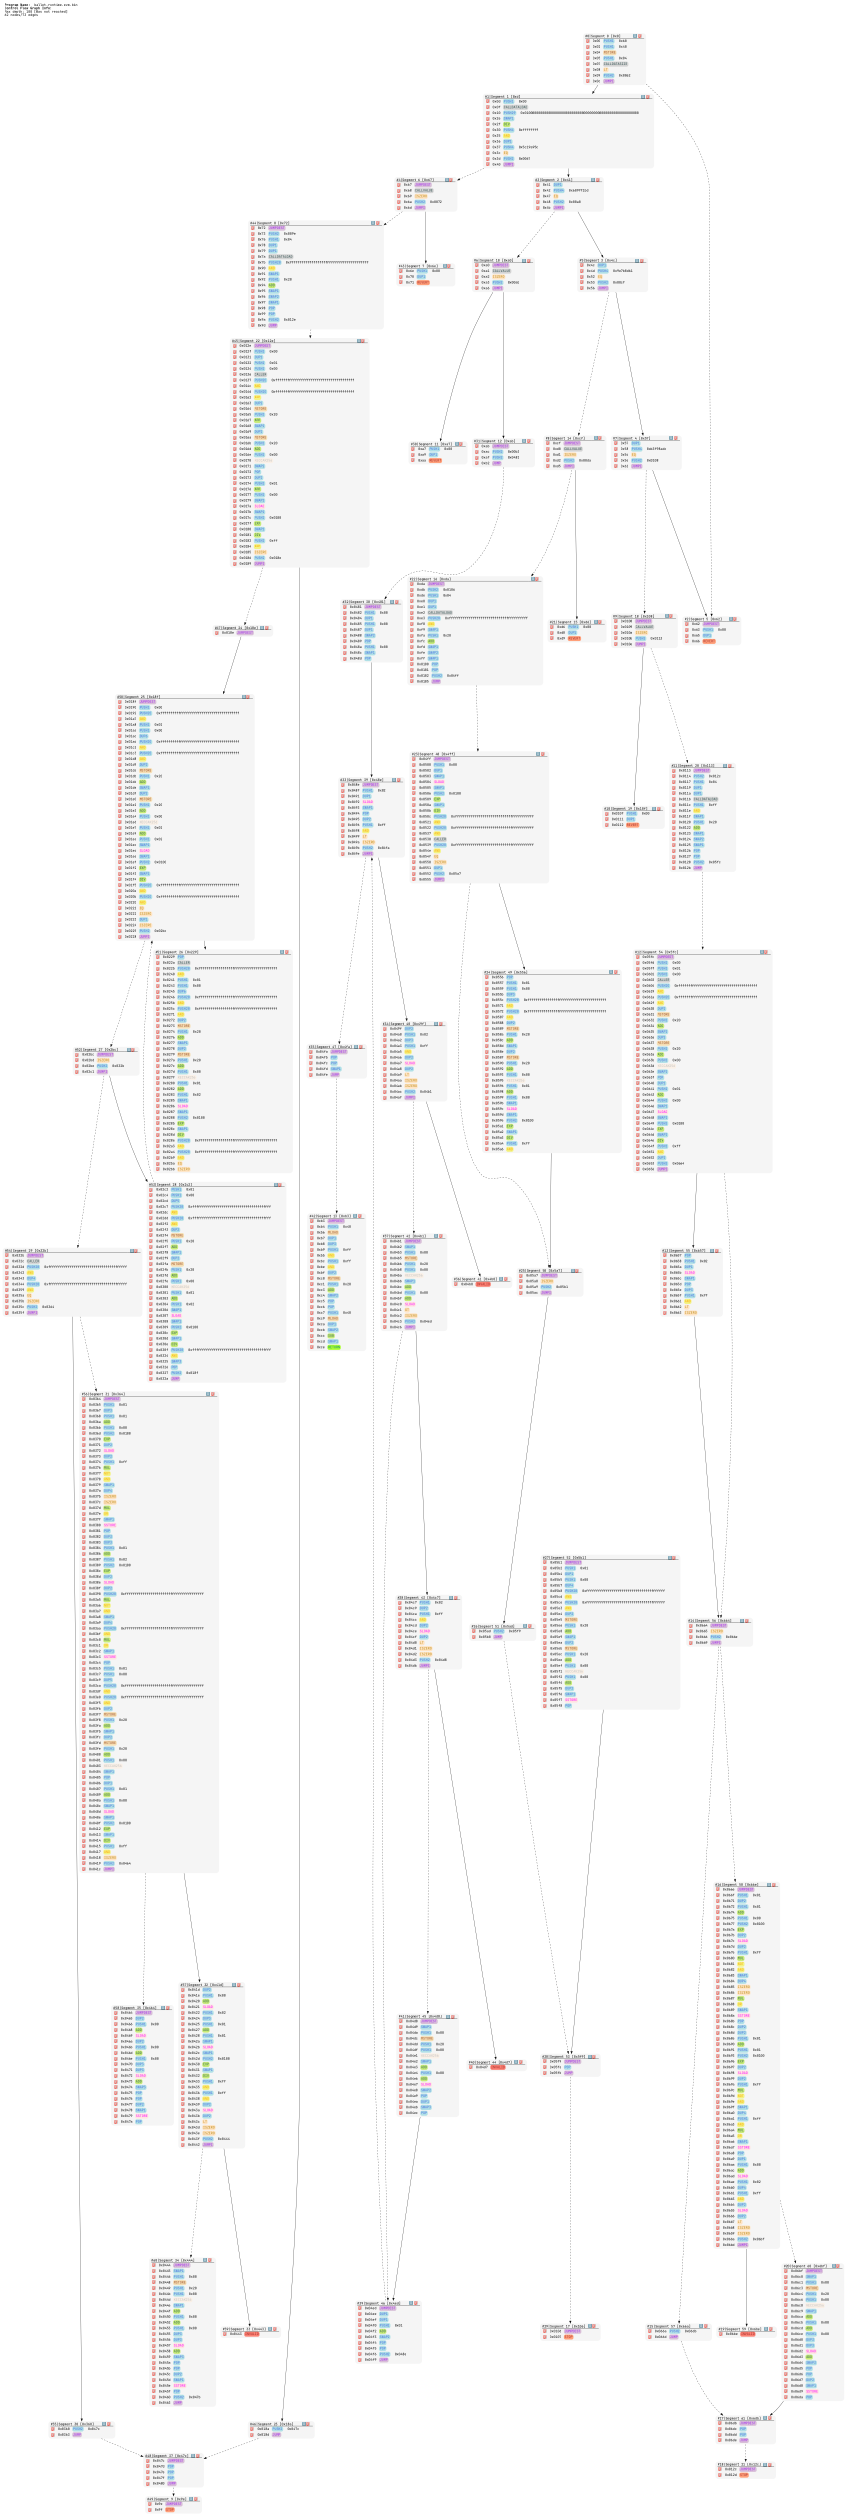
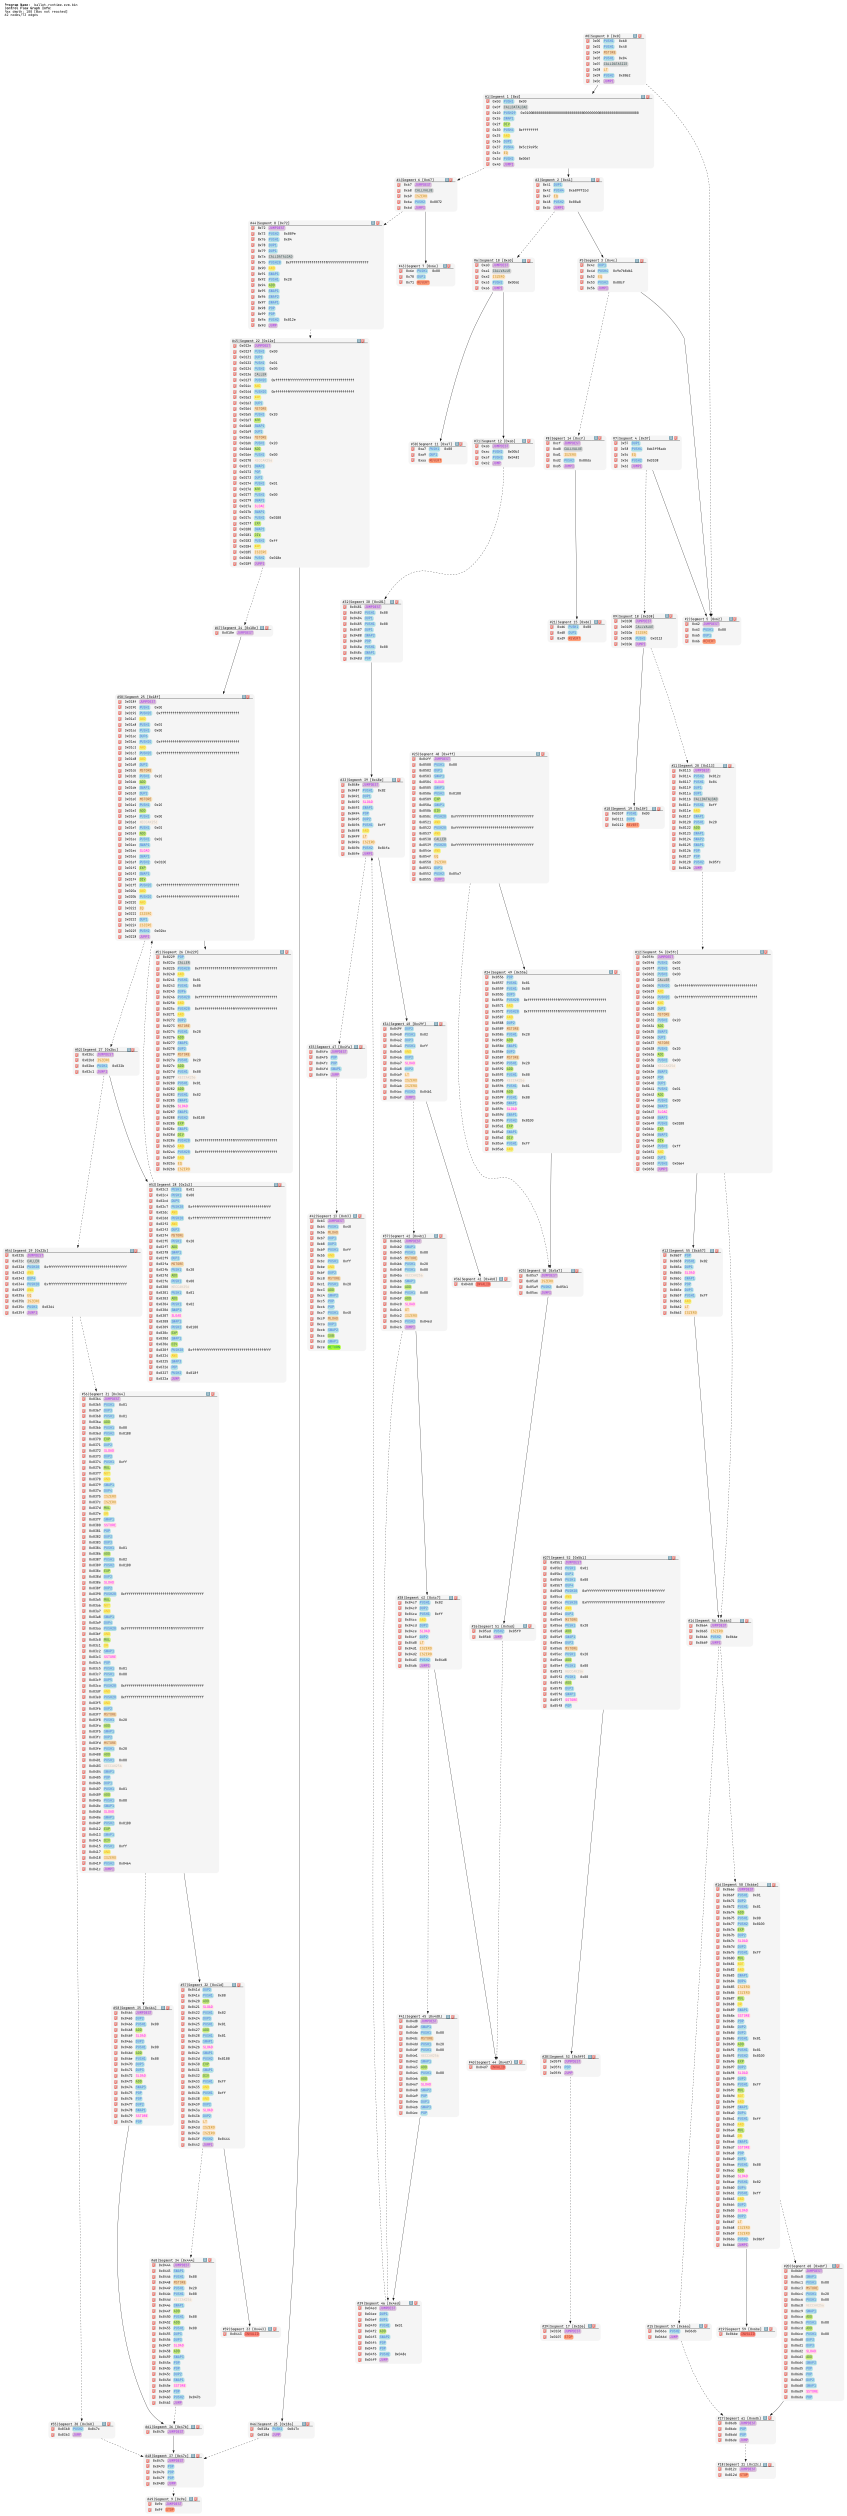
edge "#5|Segment 3 [0x4c]" -> "#7|Segment 4 [0x57]": now "#5|Segment 3 [0x4c]" -> "#2|Segment 5 [0x62]"
node "#22|Segment 16 [0xda]": removed
edge "#26|Segment 51 [0x5ad]" -> "#28|Segment 53 [0x5f9]": now "#26|Segment 51 [0x5ad]" -> "#40|Segment 44 [0x4d7]"
edge "#54|Segment 29 [0x32b]" -> "#55|Segment 30 [0x360]": style solid -> dashed
node "#61|Segment 36 [0x47b]": added
